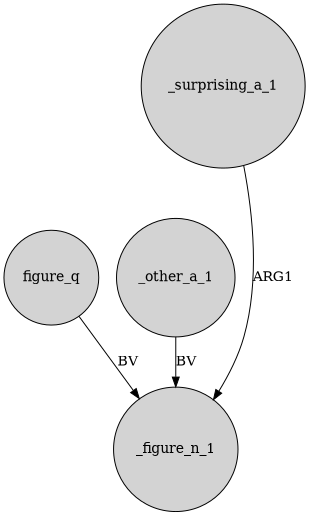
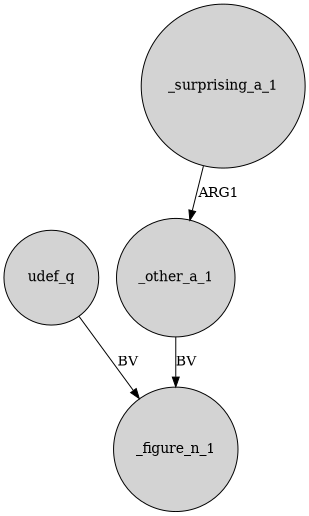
node "figure_q": label "figure_q" -> "udef_q"
edge "_surprising_a_1" -> "_figure_n_1": now "_surprising_a_1" -> "_other_a_1"
